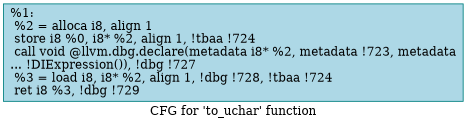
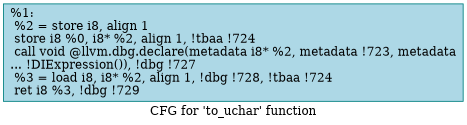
node "%1:": text "%2 = alloca i8, align 1" -> "%2 = store i8, align 1"
